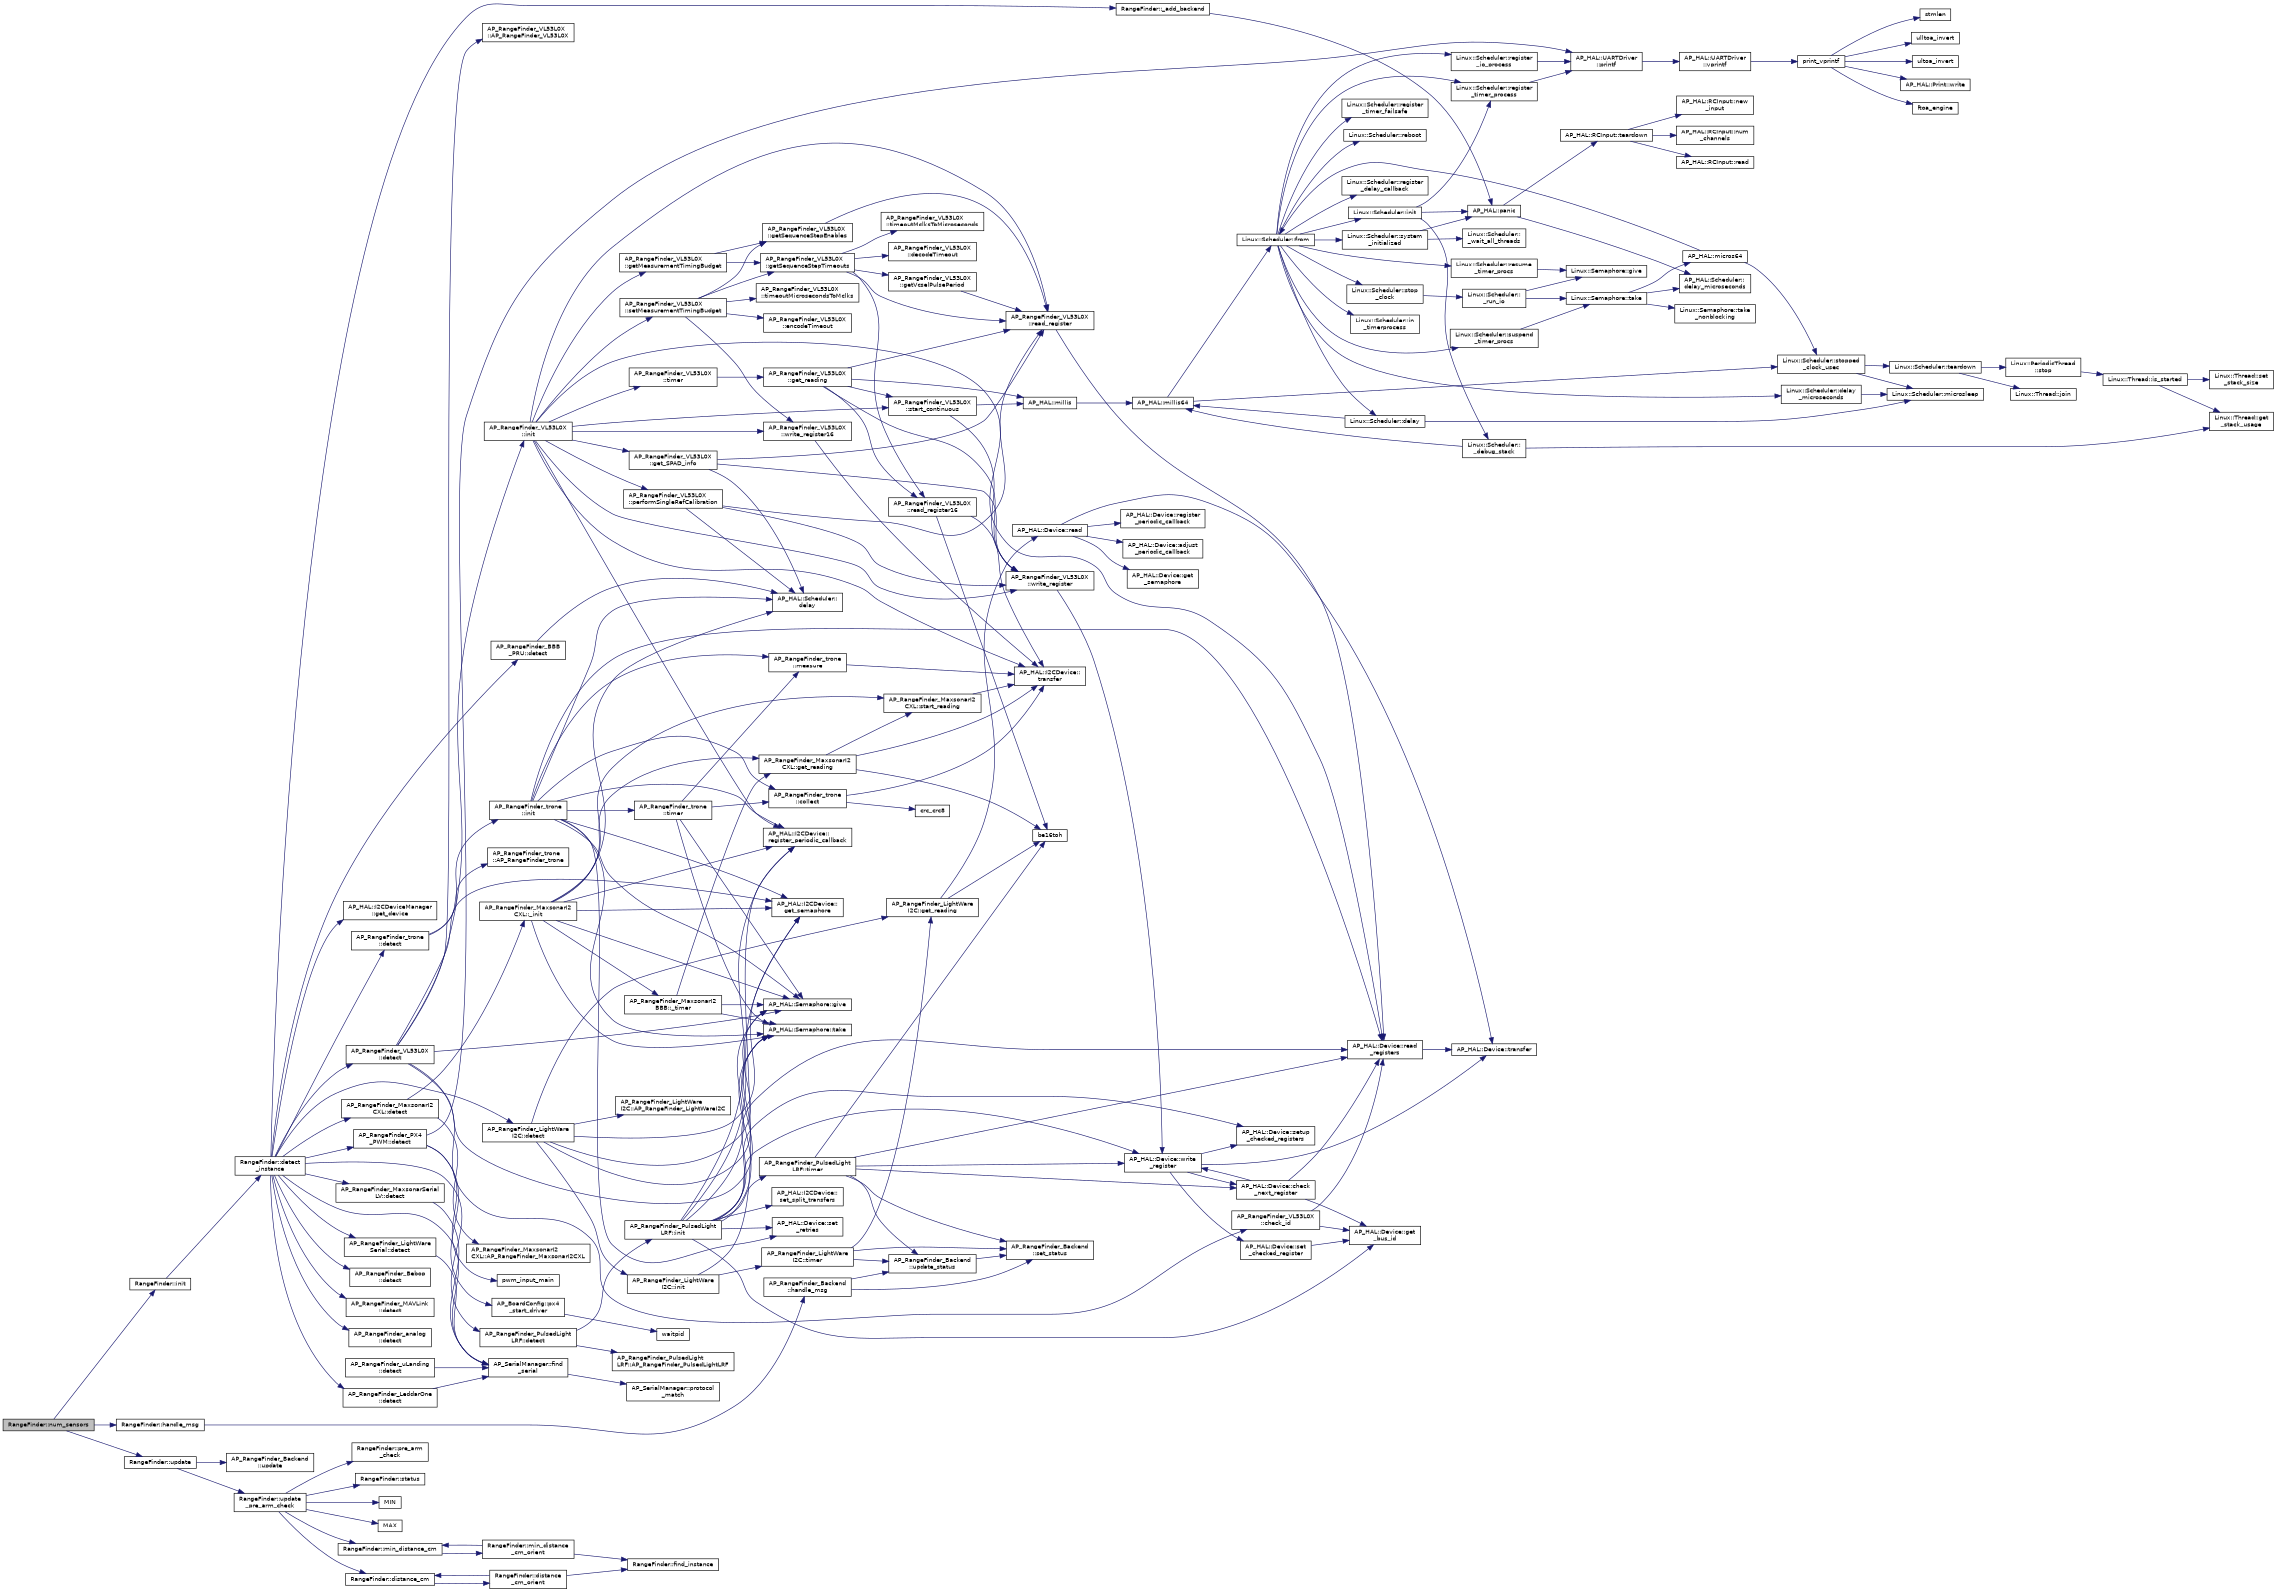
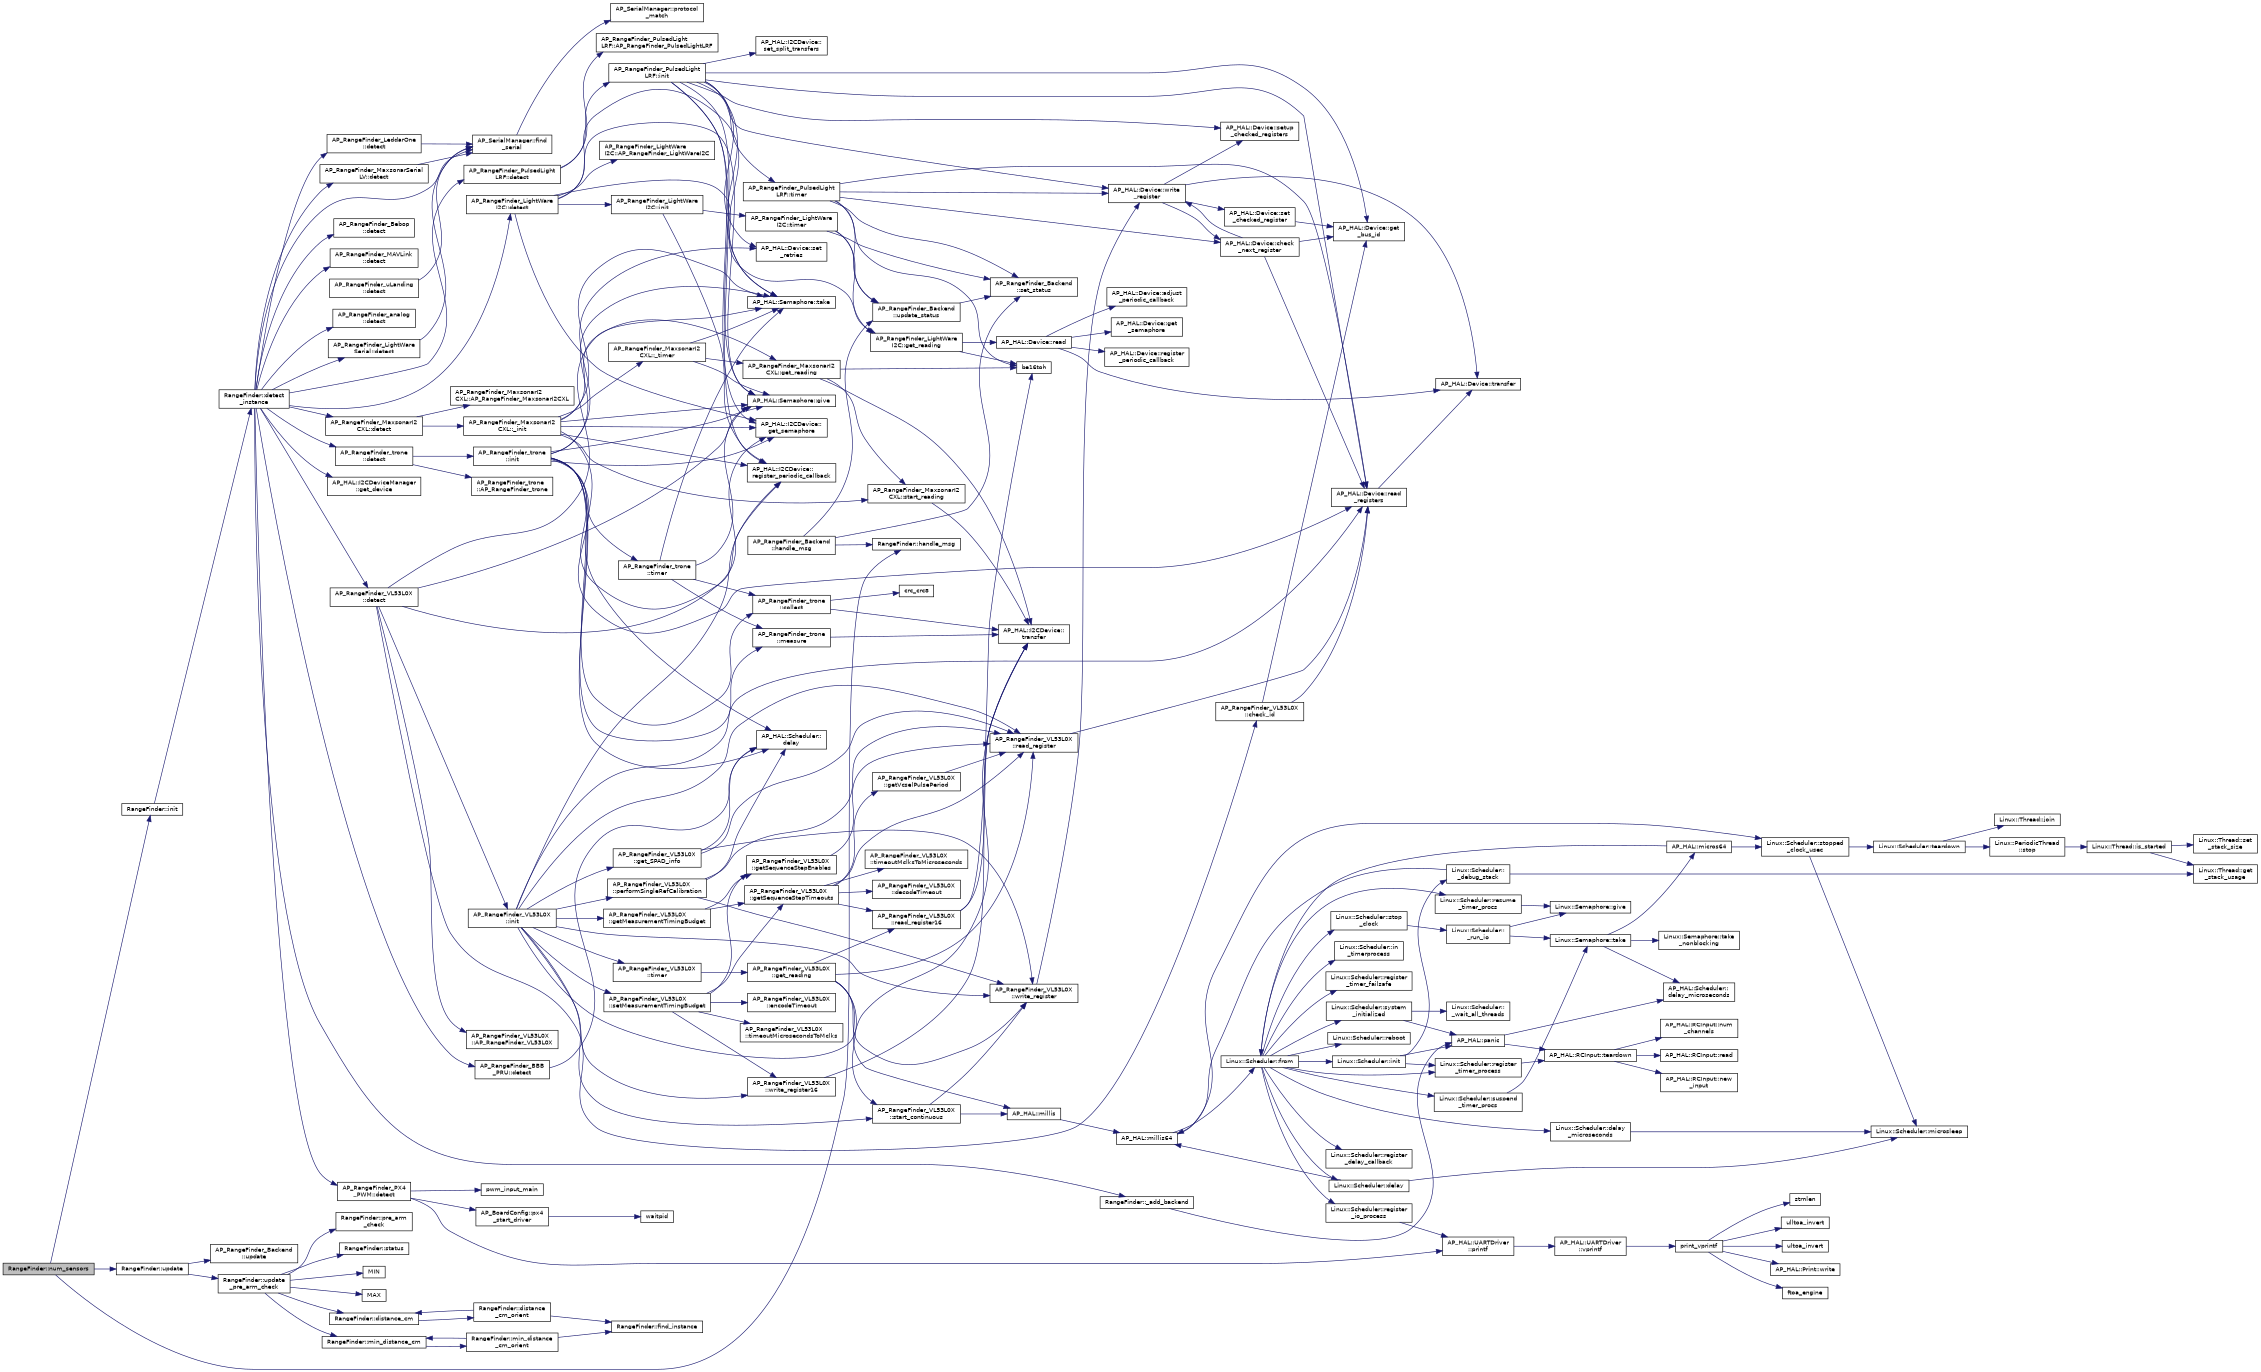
edge "Linux::Scheduler::register _timer_process" -> "AP_HAL::UARTDriver ::printf": now "Linux::Scheduler::register _timer_process" -> "AP_HAL::RCInput::teardown"
node "AP_RangeFinder_MaxsonarI2 BBB::_timer": label "AP_RangeFinder_MaxsonarI2 BBB::_timer" -> "AP_RangeFinder_MaxsonarI2 CXL::_timer"
edge "RangeFinder::handle_msg" -> "AP_RangeFinder_Backend ::handle_msg": reversed
